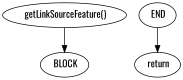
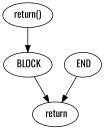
node "getLinkSourceFeature()": label "getLinkSourceFeature()" -> "return()"
edge "BLOCK" -> "return": added
